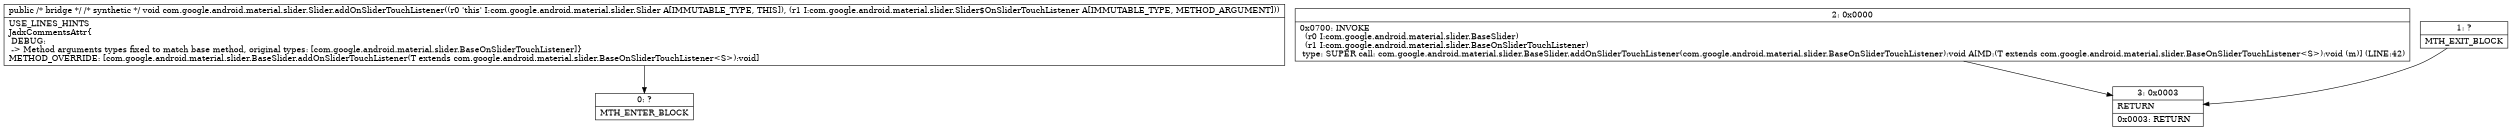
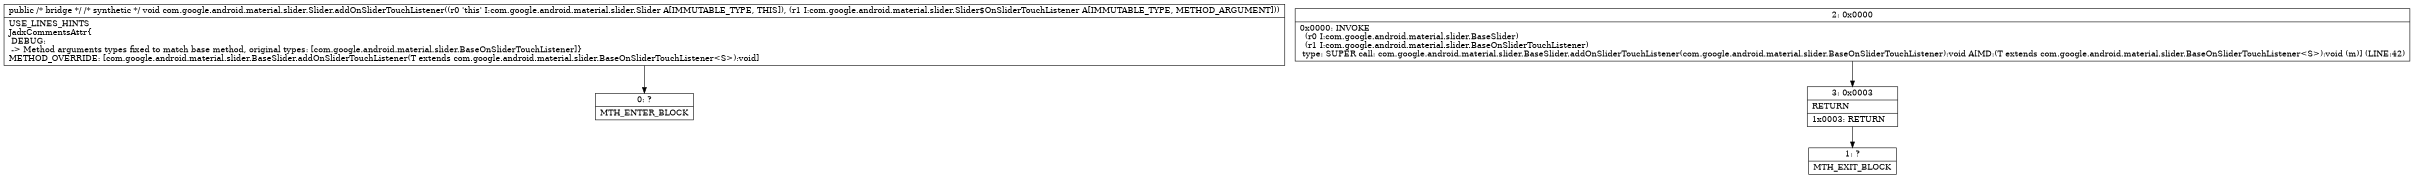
node "2: 0x0000": text "0x0700: INVOKE" -> "0x0000: INVOKE"
edge "1: ?" -> "3: 0x0003": reversed
node "3: 0x0003": text "0x0003: RETURN" -> "1x0003: RETURN"
